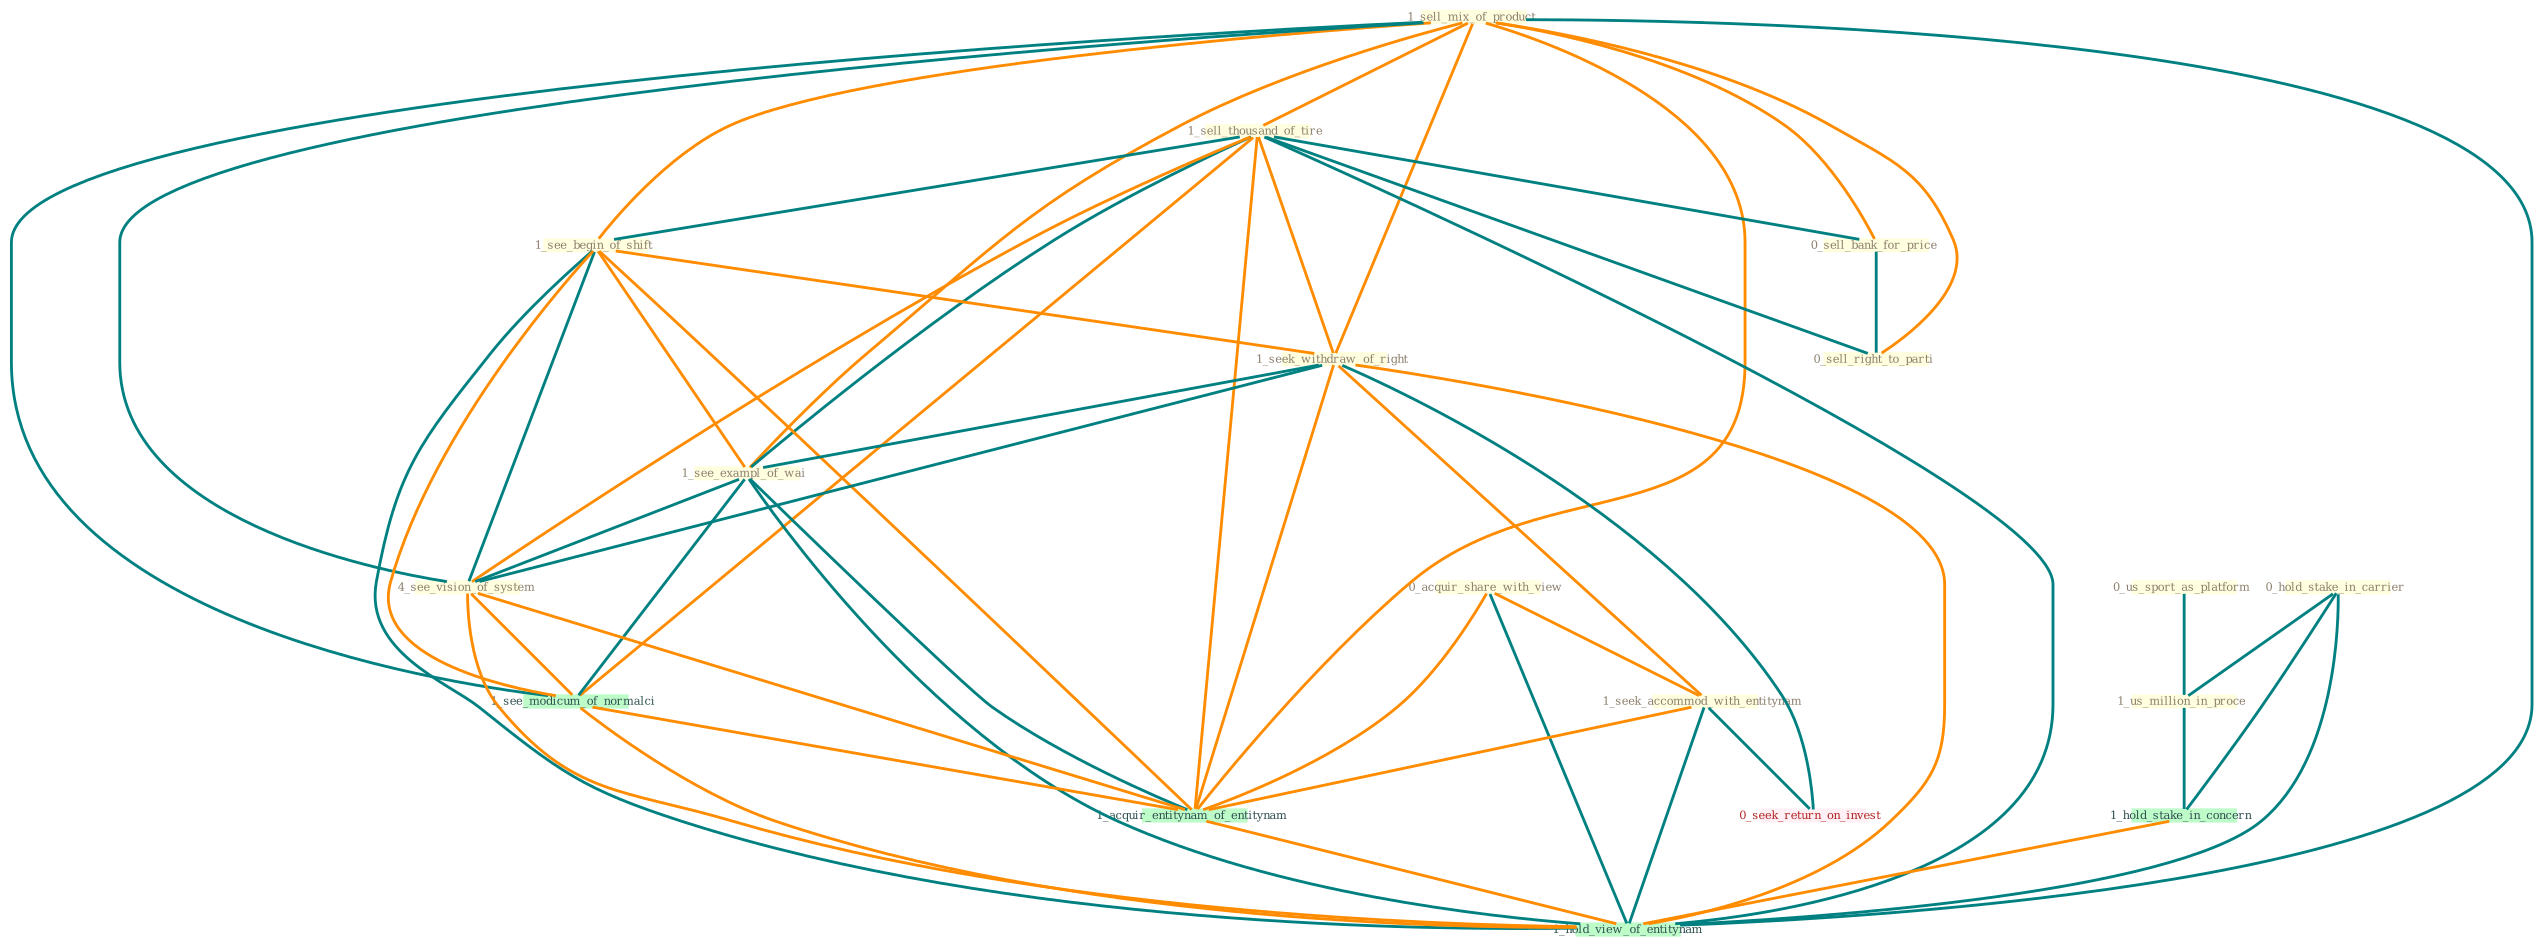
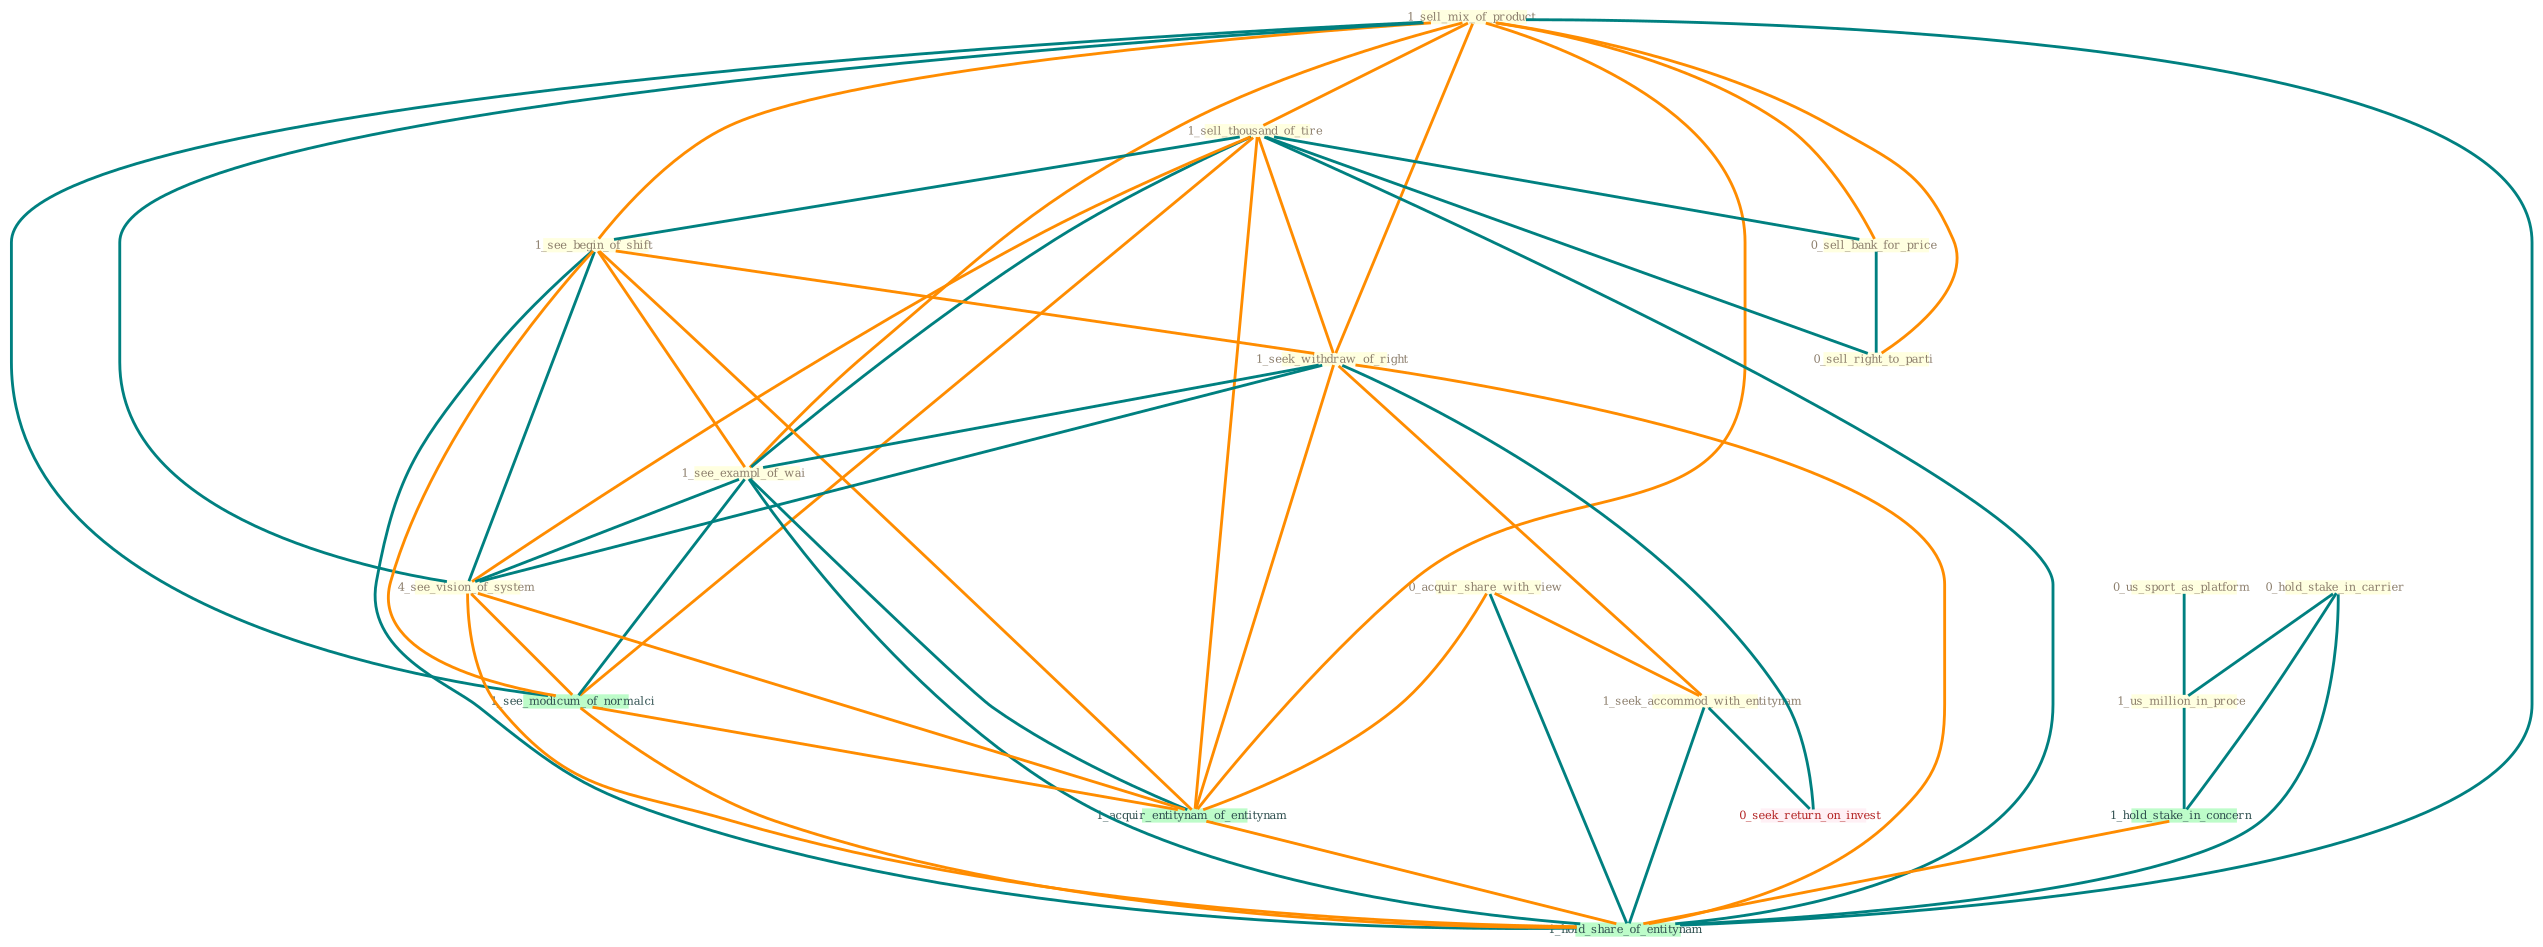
edge "1_seek_accommod_with_entitynam" -- "1_acquir_entitynam_of_entitynam": removed
node "1_hold_view_of_entitynam": label "1_hold_view_of_entitynam" -> "1_hold_share_of_entitynam"
